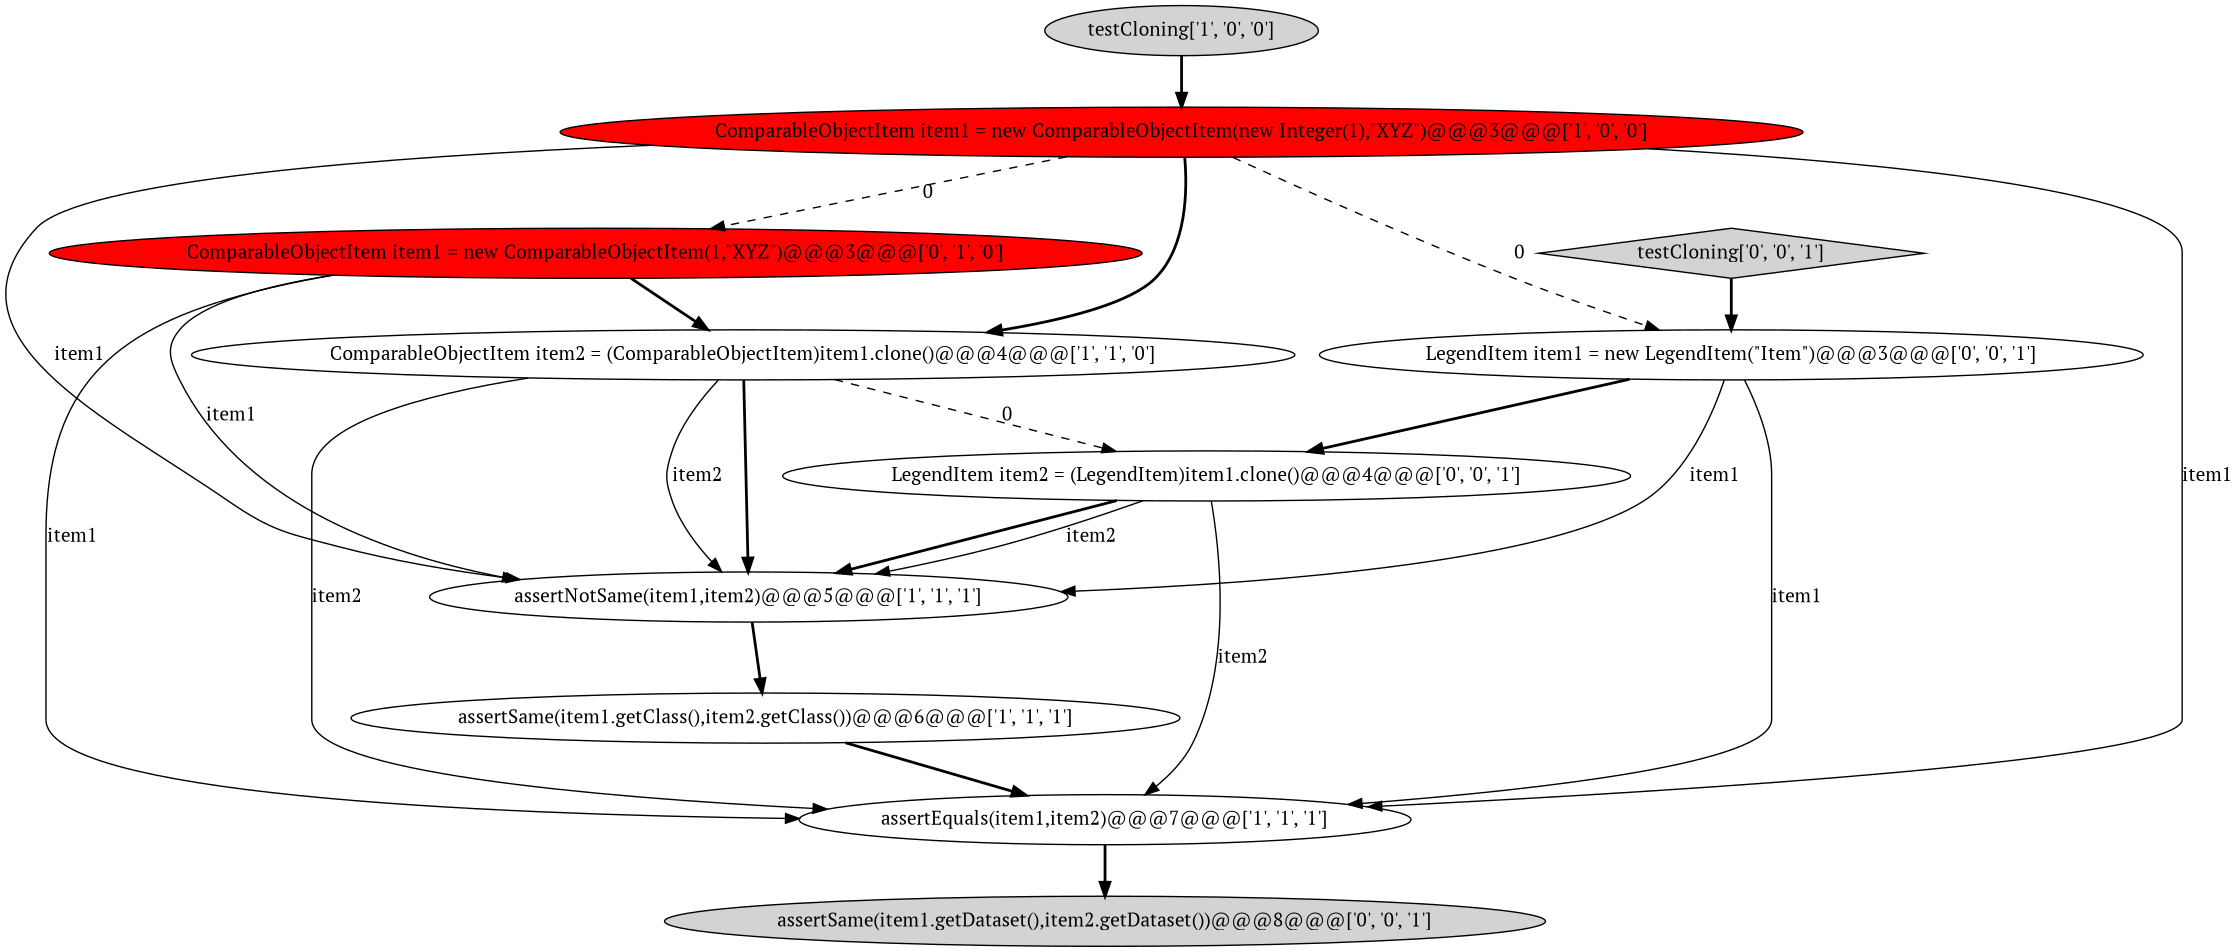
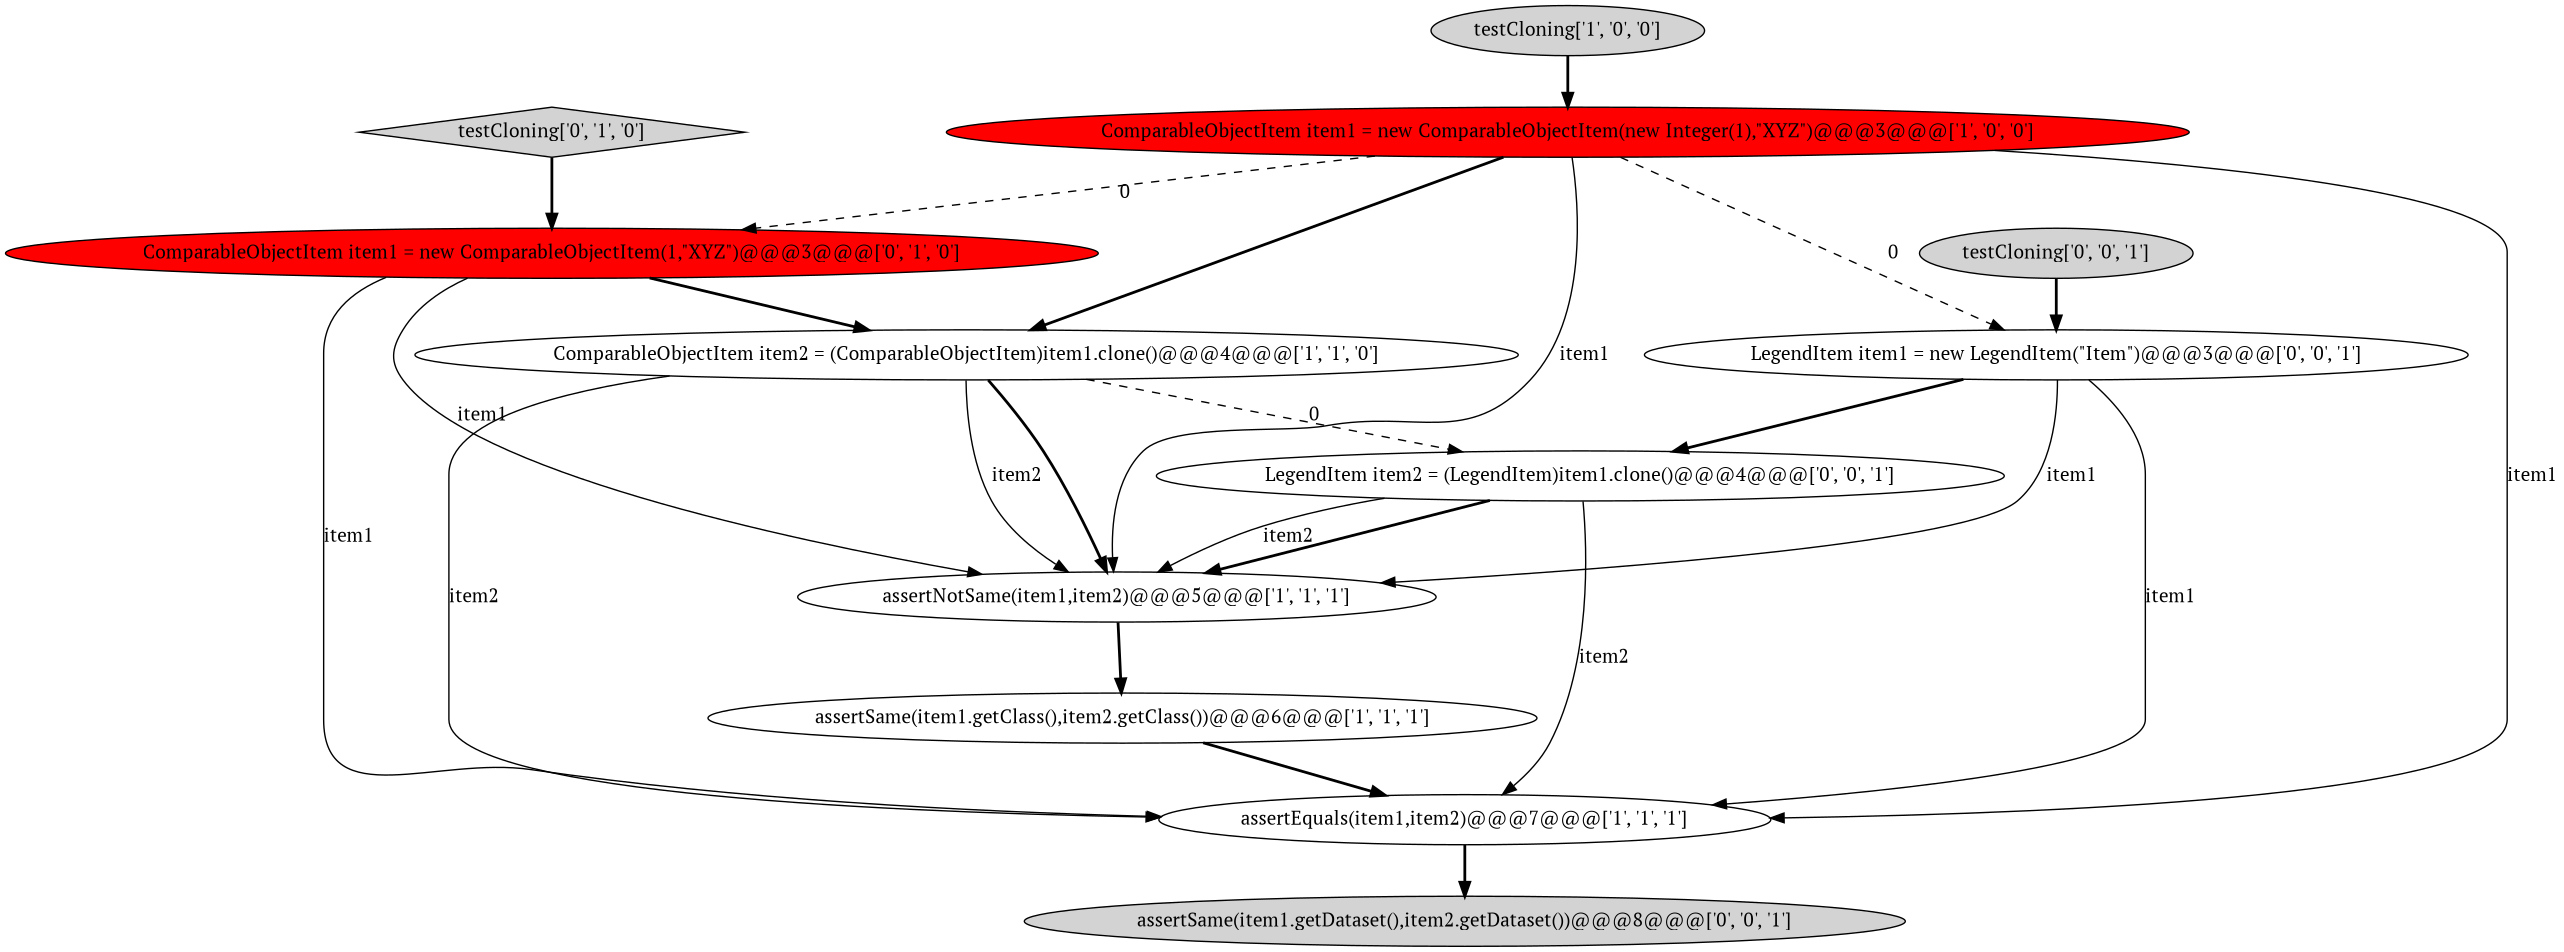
node "testCloning['0', '1', '0']": added
node "testCloning['0', '0', '1']": shape diamond -> ellipse
